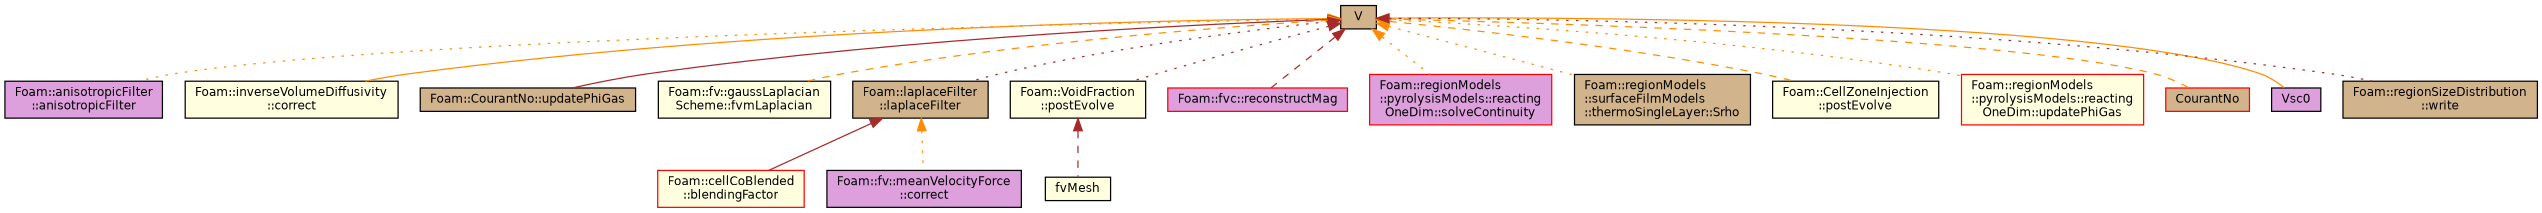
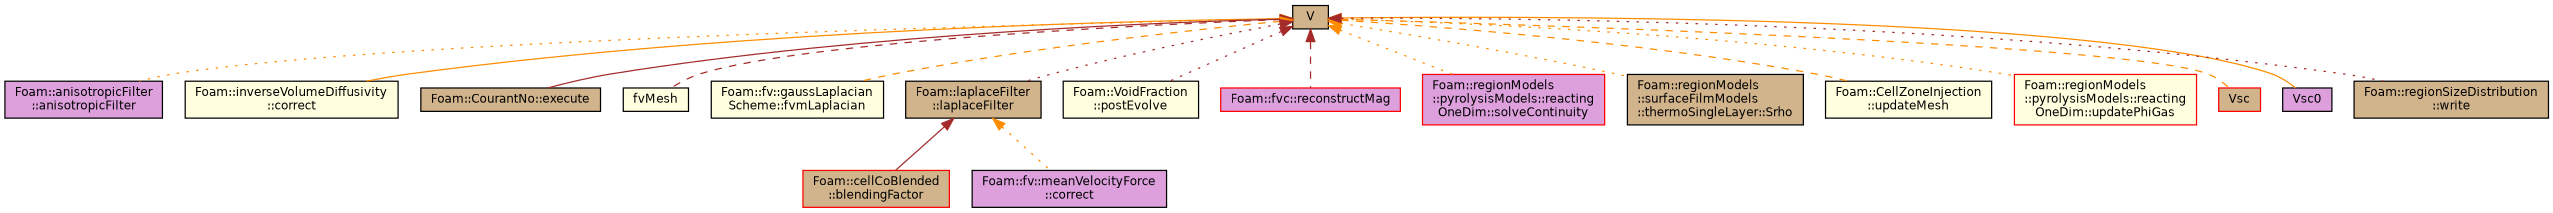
node "Foam::CourantNo::updatePhiGas": label "Foam::CourantNo::updatePhiGas" -> "Foam::CourantNo::execute"
node "Foam::CellZoneInjection ::postEvolve": label "Foam::CellZoneInjection ::postEvolve" -> "Foam::CellZoneInjection ::updateMesh"
node "CourantNo": label "CourantNo" -> "Vsc"
edge "fvMesh" -> "Foam::VoidFraction ::postEvolve": now "fvMesh" -> "V"
node "Foam::cellCoBlended ::blendingFactor": fillcolor lightyellow -> tan
